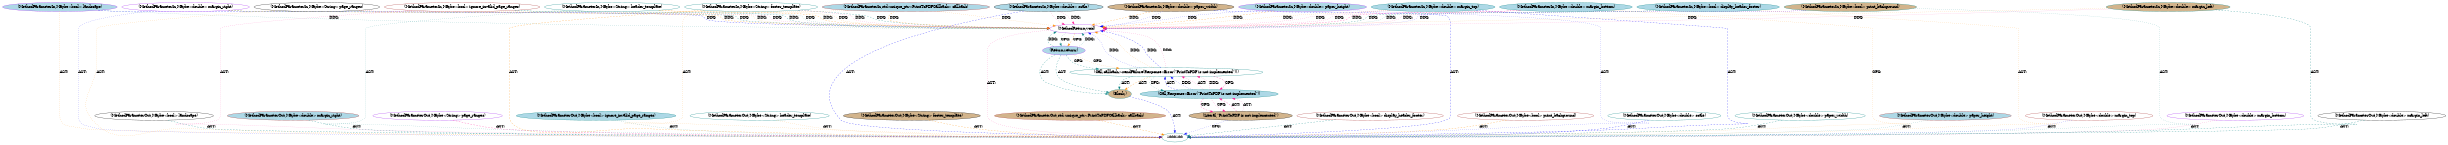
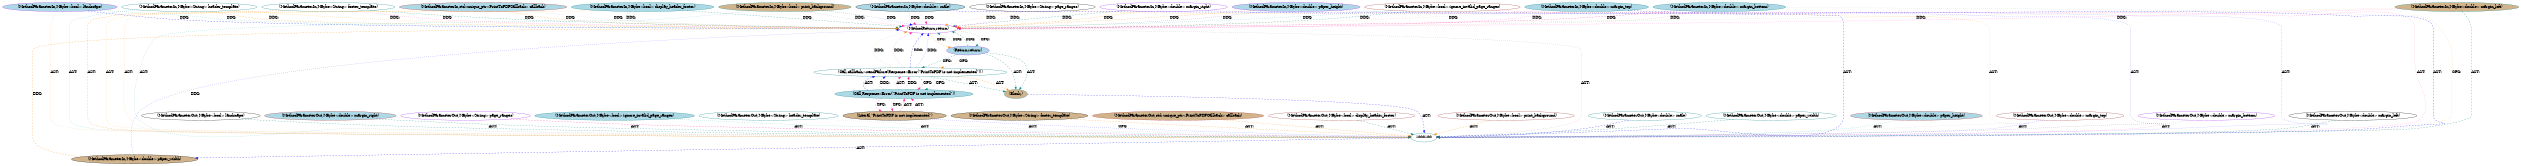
node "(MethodReturn,void)": label "(MethodReturn,void)" -> "(MethodReturn,return)"
edge "(MethodParameterIn,Maybe<double> paper_width)" -> "1000100": reversed
